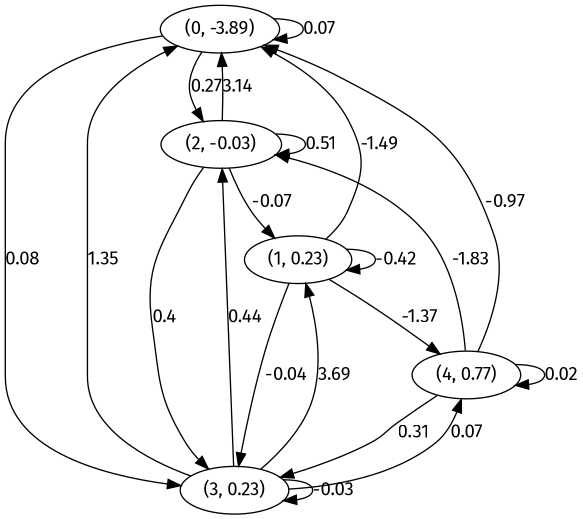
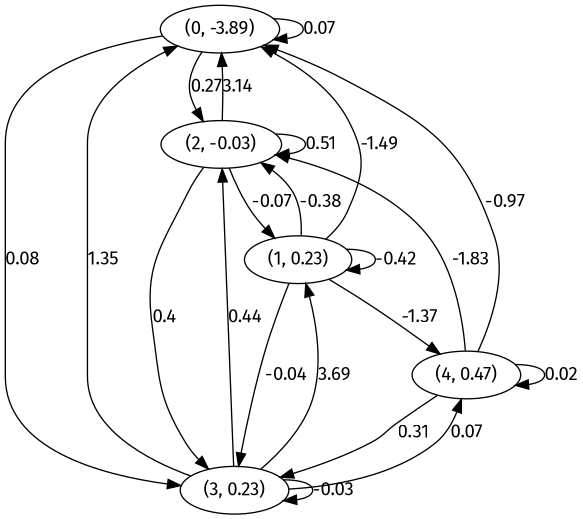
edge "(1, 0.23)" -> "(2, -0.03)": added, label "-0.38"
node "(4, 0.77)": label "(4, 0.77)" -> "(4, 0.47)"
